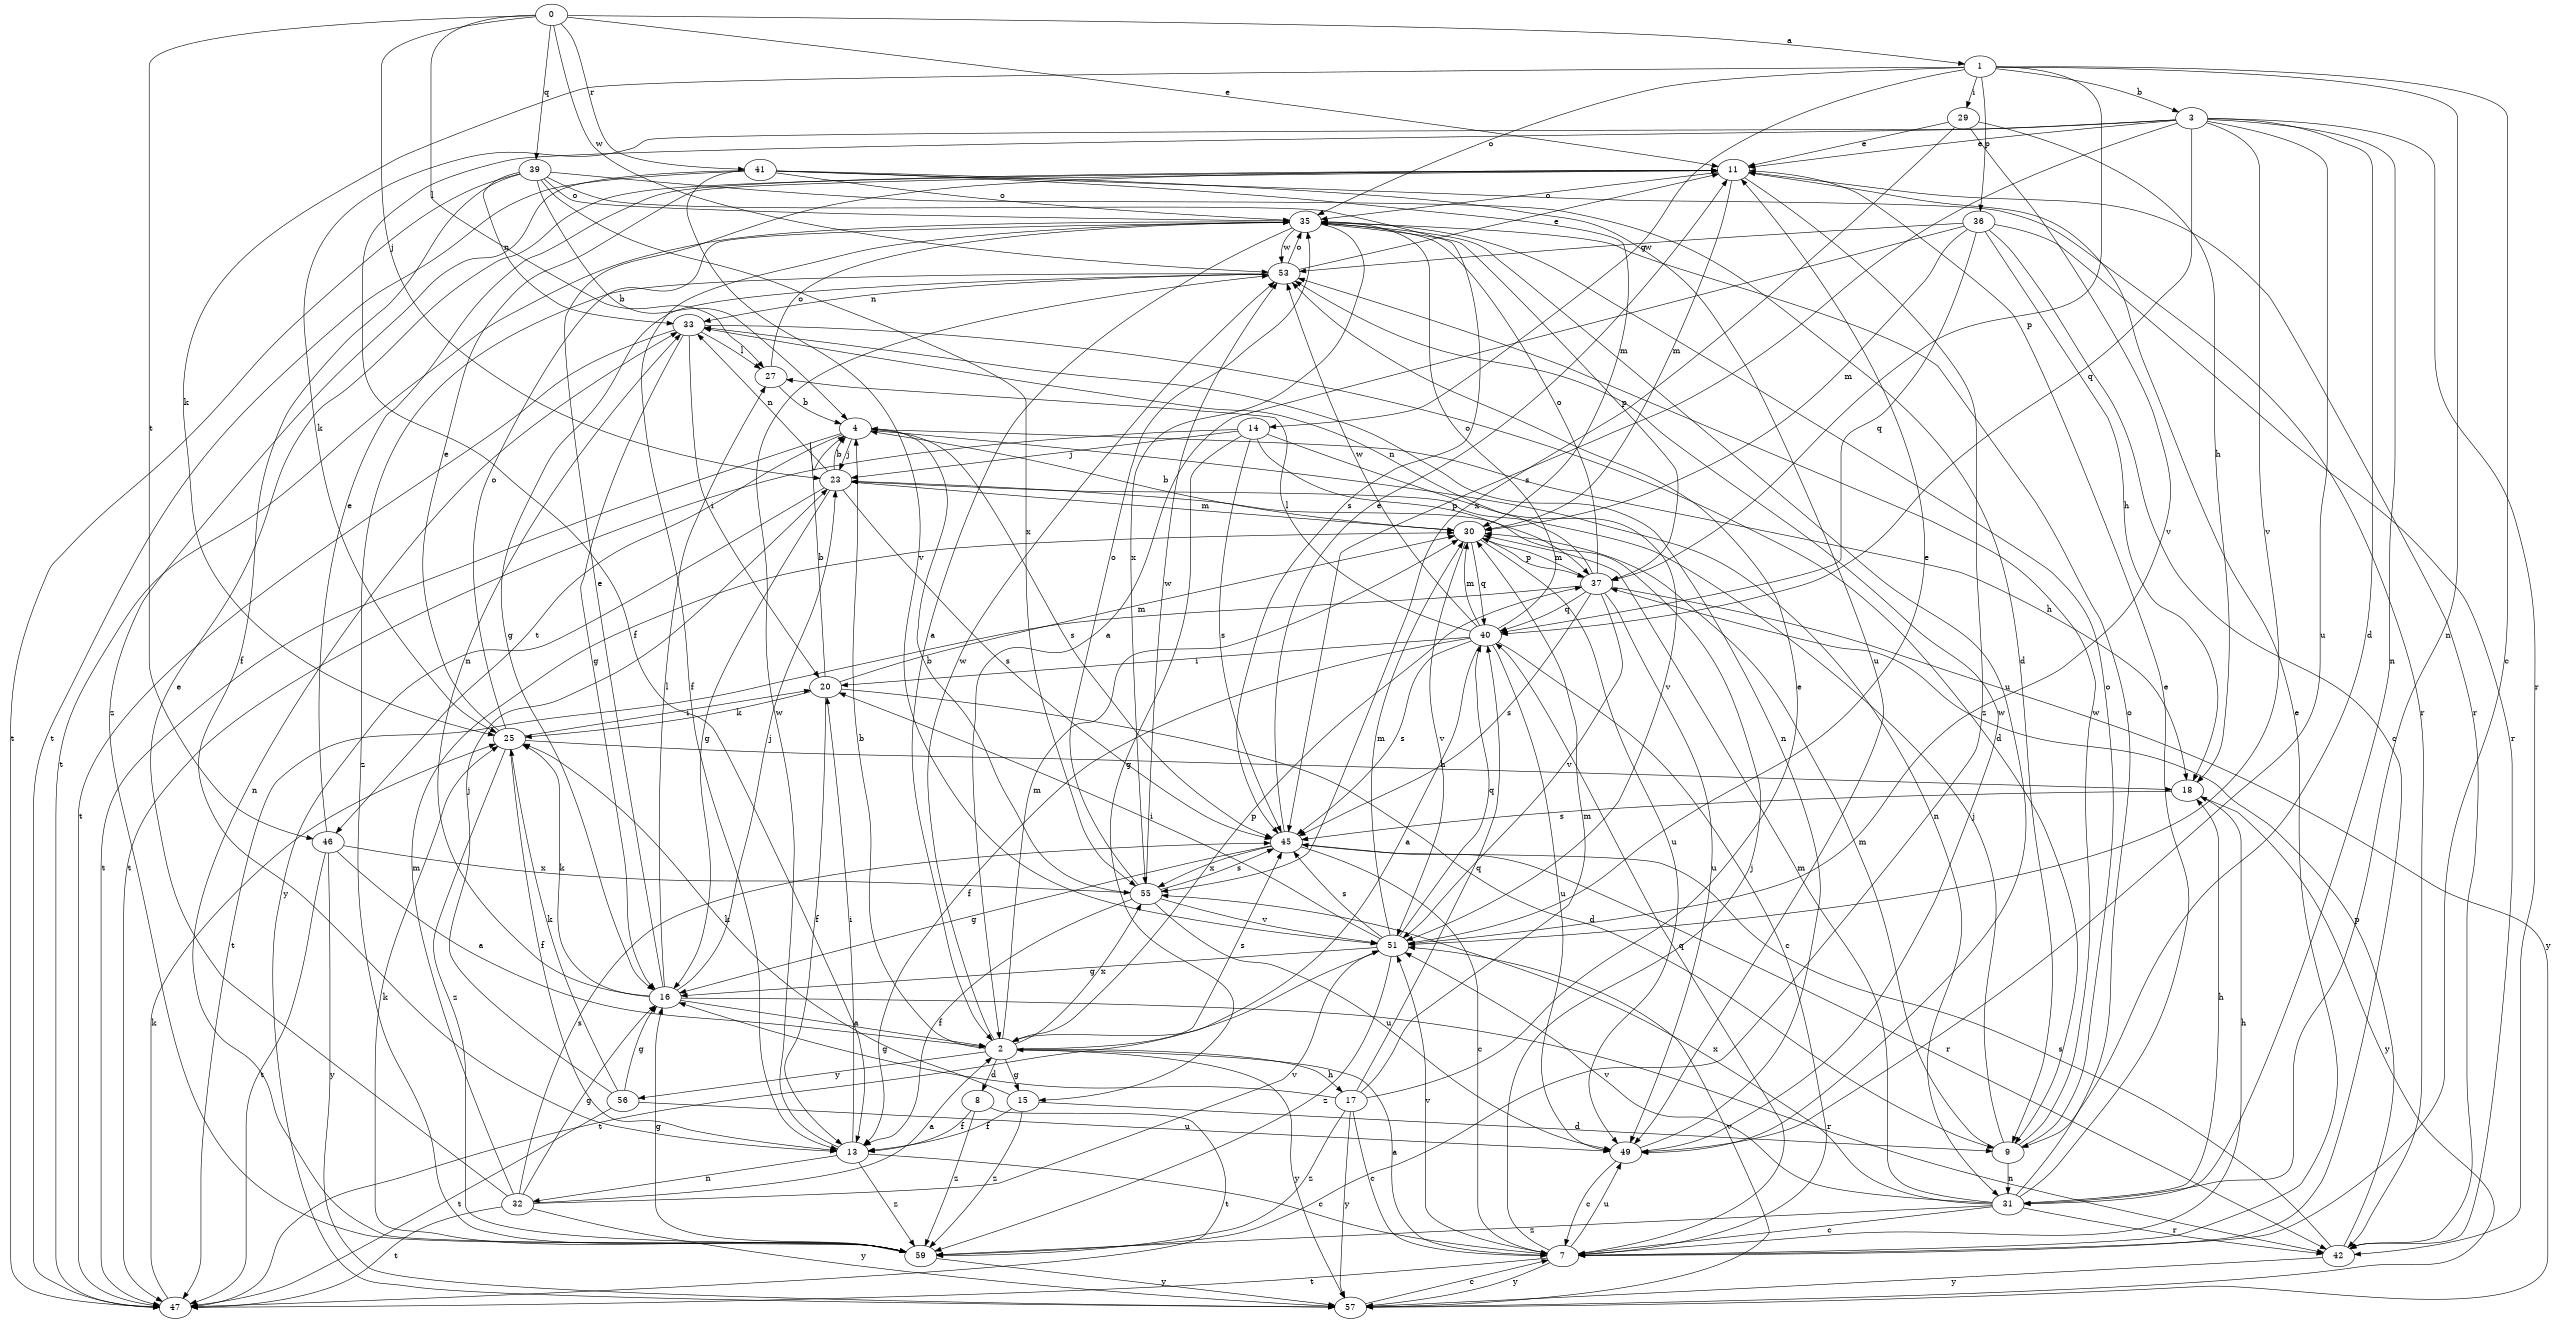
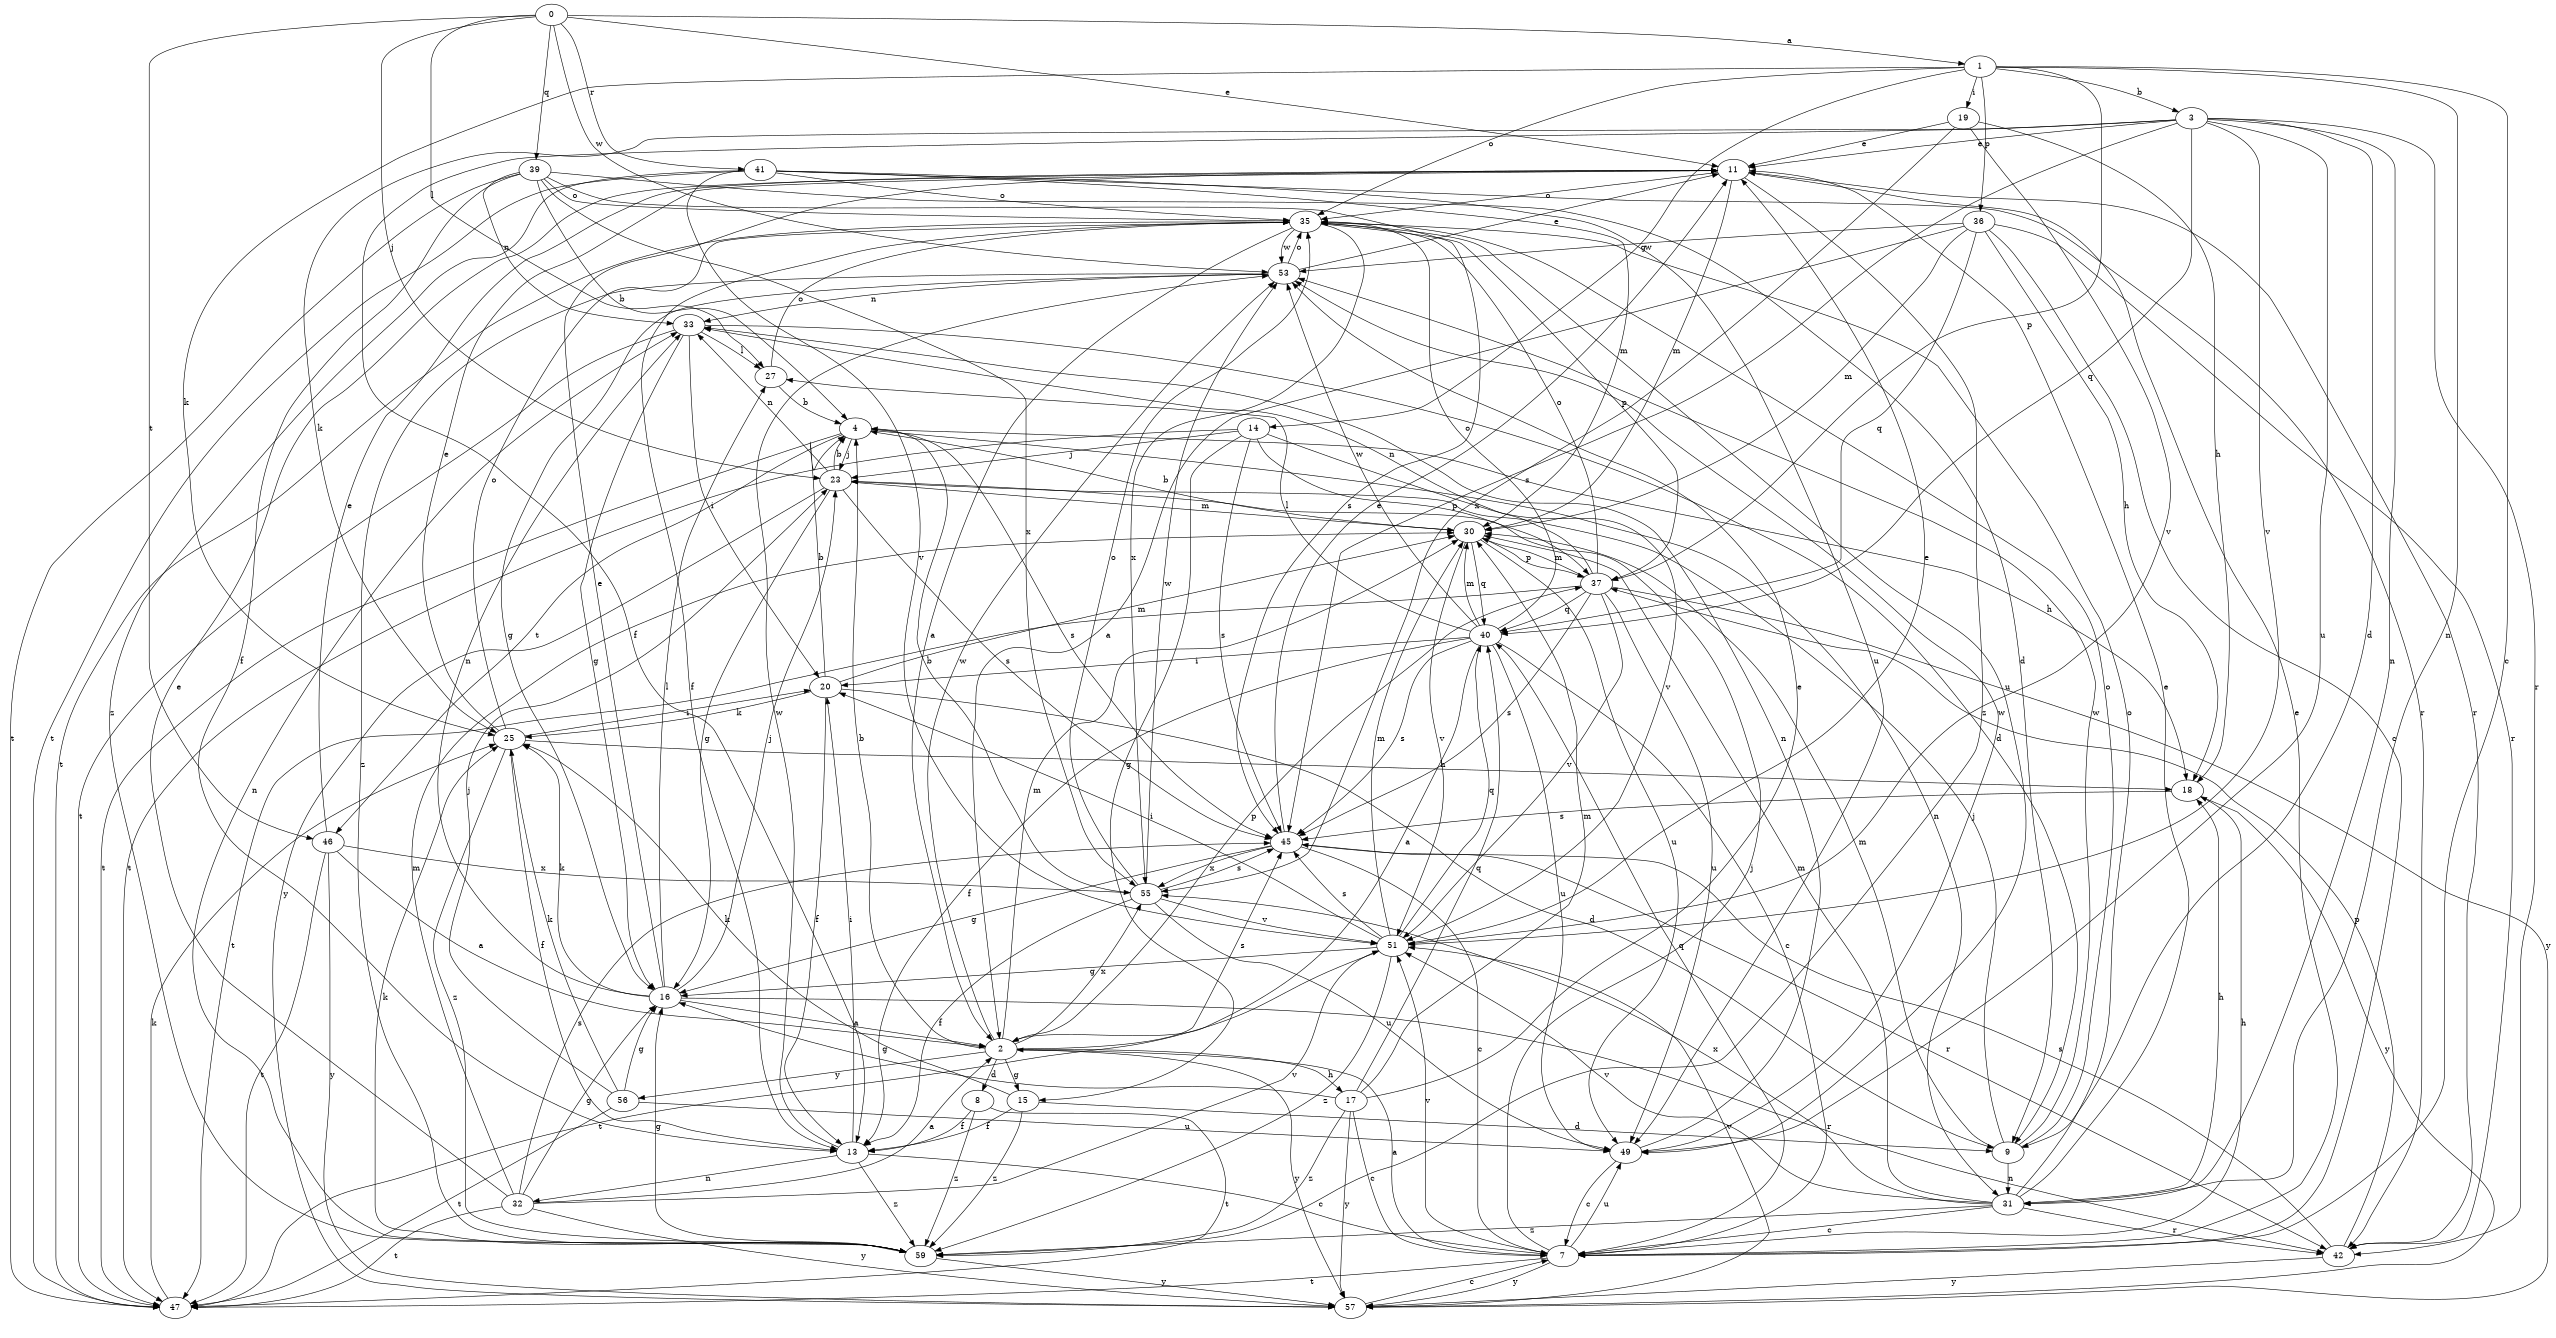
node "29": label "29" -> "19"
